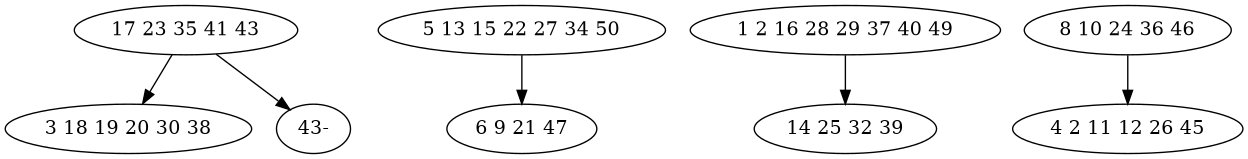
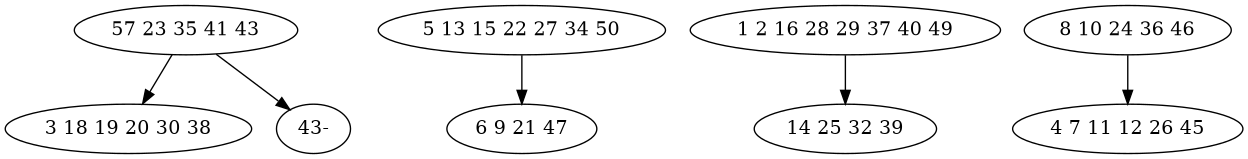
node "17 23 35 41 43": label "17 23 35 41 43" -> "57 23 35 41 43"
node "4 2 11 12 26 45": label "4 2 11 12 26 45" -> "4 7 11 12 26 45"
